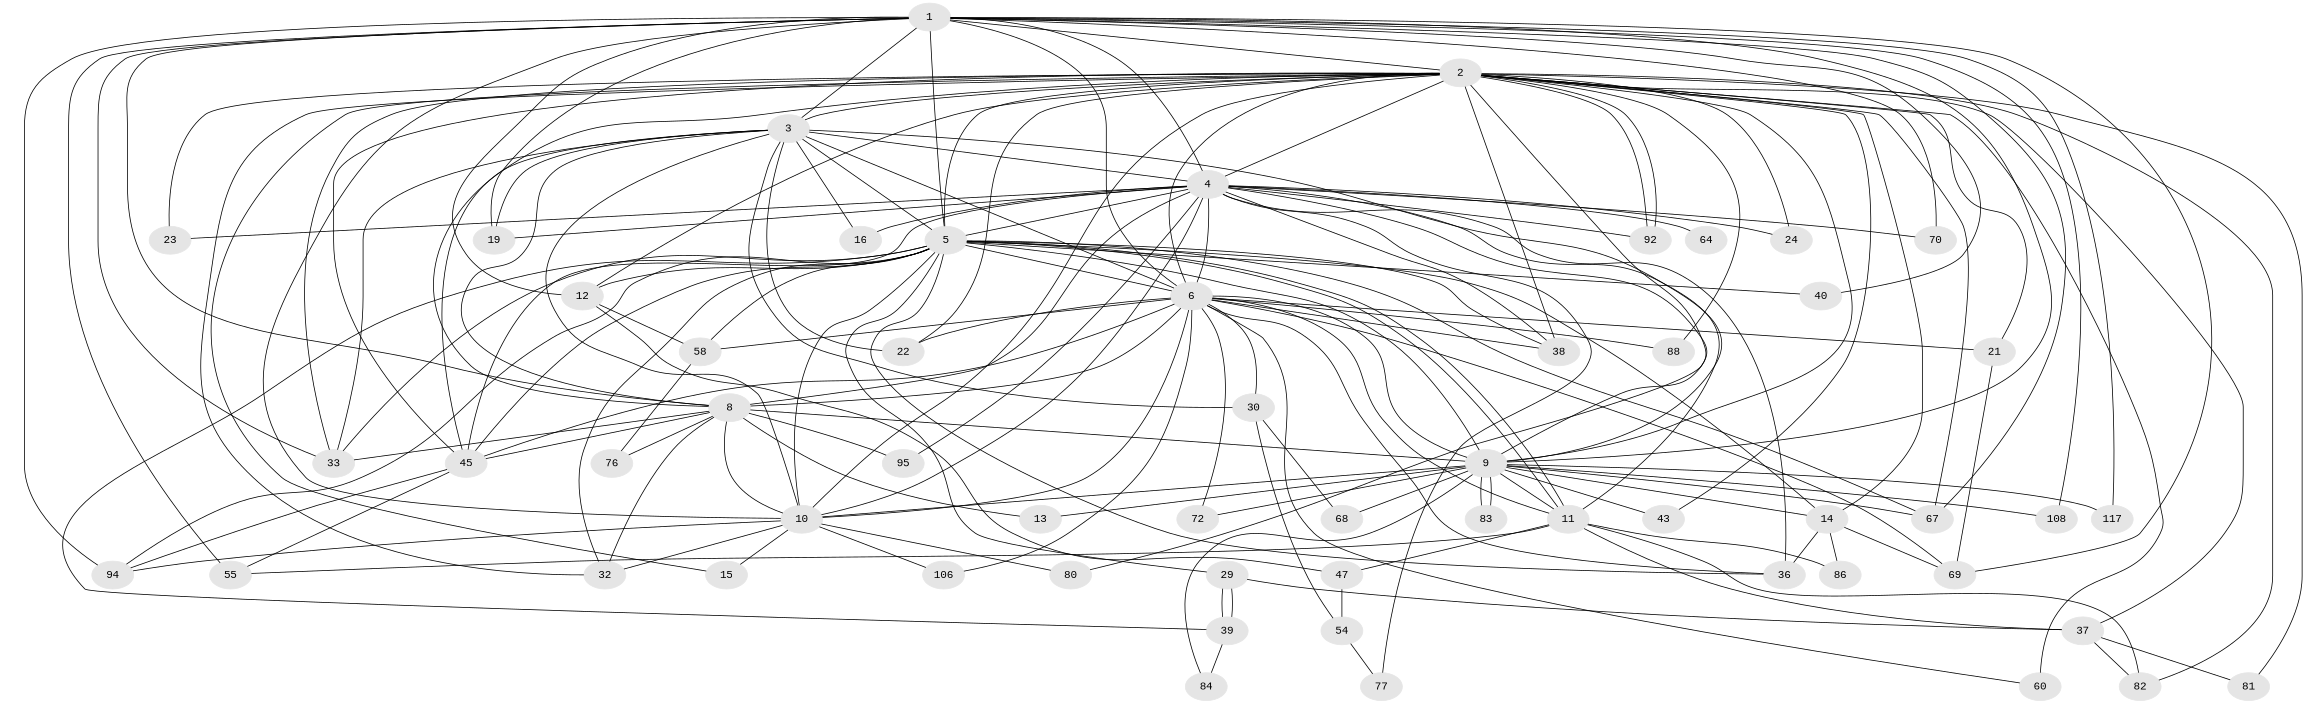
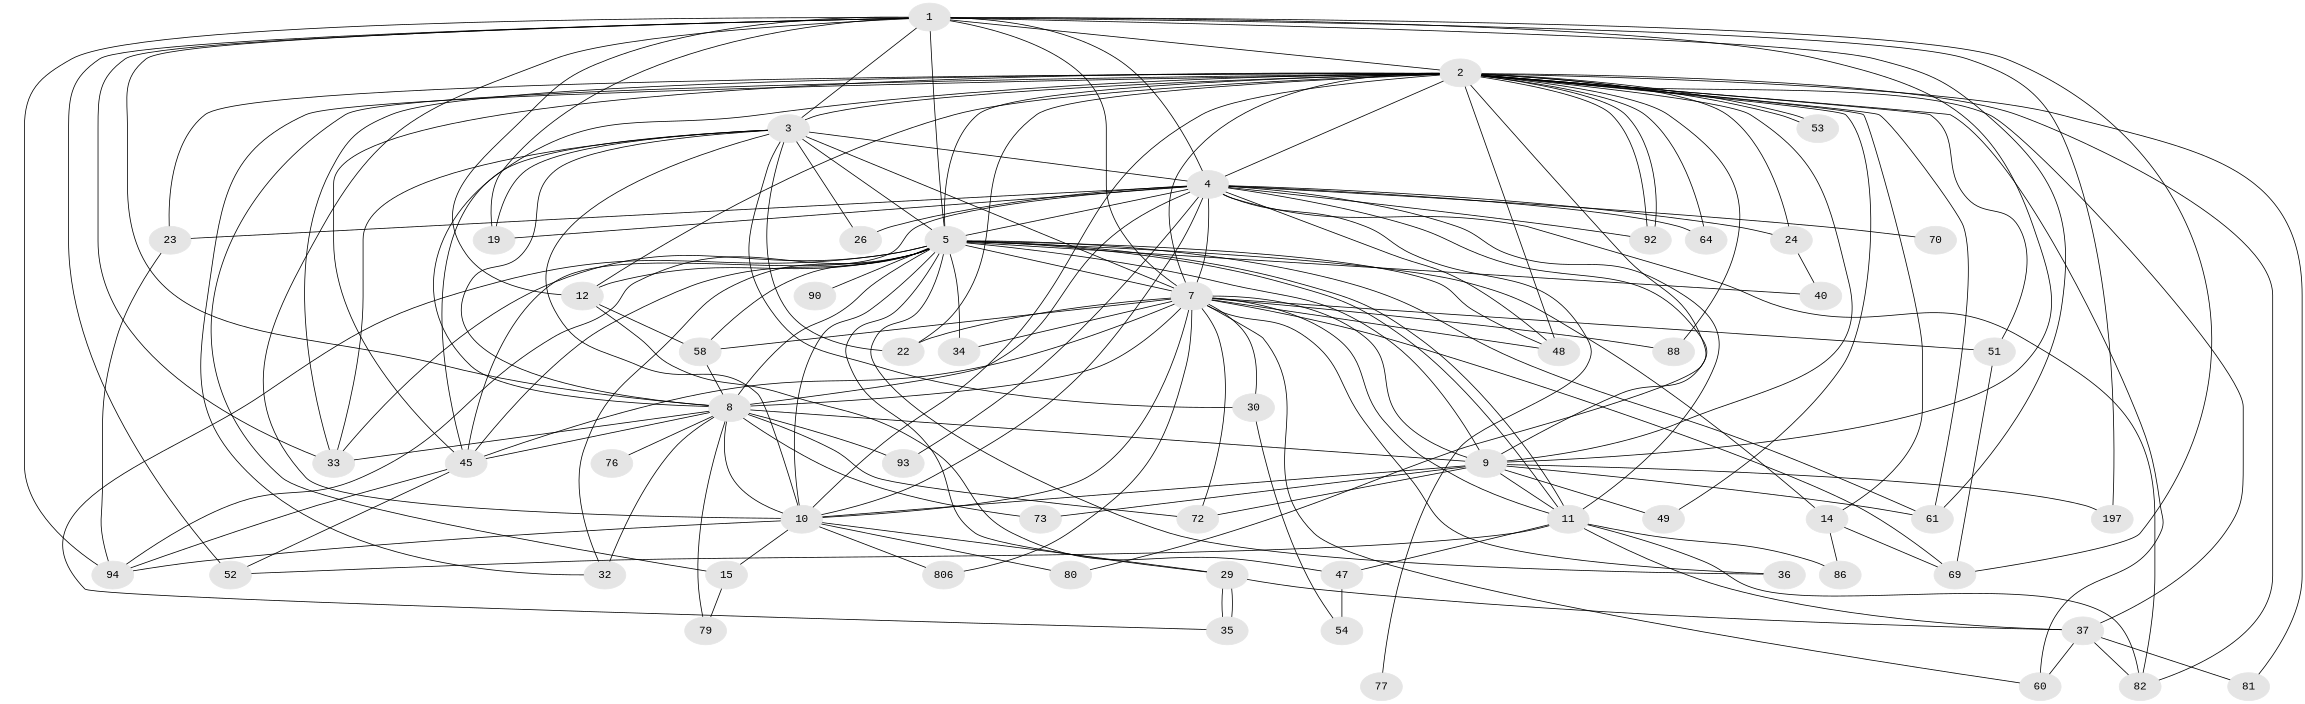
edge "1" -- "40": now "24" -- "40"
edge "1" -- "70": removed
edge "2" -- "64": added
node "53": added
edge "3" -- "9": removed
node "16": label "16" -> "26"
edge "4" -- "36": now "4" -- "82"
node "90": added
node "6": label "6" -> "7"
edge "5" -- "8": added
node "34": added
node "38": label "38" -> "48"
node "21": label "21" -> "51"
edge "23" -- "94": added
edge "58" -- "76": now "58" -- "8"
node "95": label "95" -> "93"
edge "8" -- "72": added
edge "9" -- "14": removed
node "13": label "13" -> "73"
node "68": removed
node "83": removed
node "43": label "43" -> "49"
node "67": label "67" -> "61"
node "108": removed
node "117": label "117" -> "197"
edge "10" -- "32": now "10" -- "29"
edge "14" -- "36": removed
node "55": label "55" -> "52"
node "106": label "106" -> "806"
node "79": added
node "39": label "39" -> "35"
edge "54" -- "77": removed
edge "37" -- "60": added
node "84": removed
